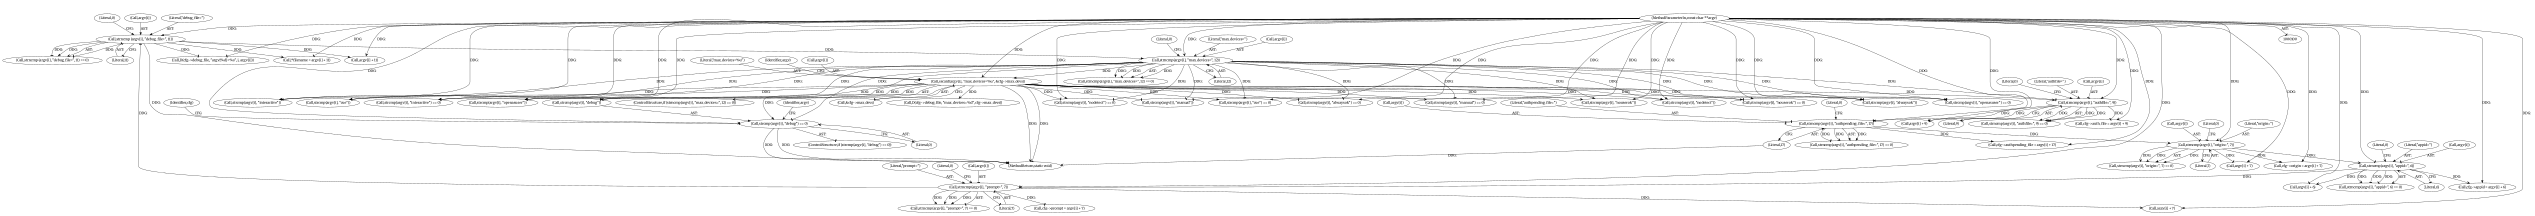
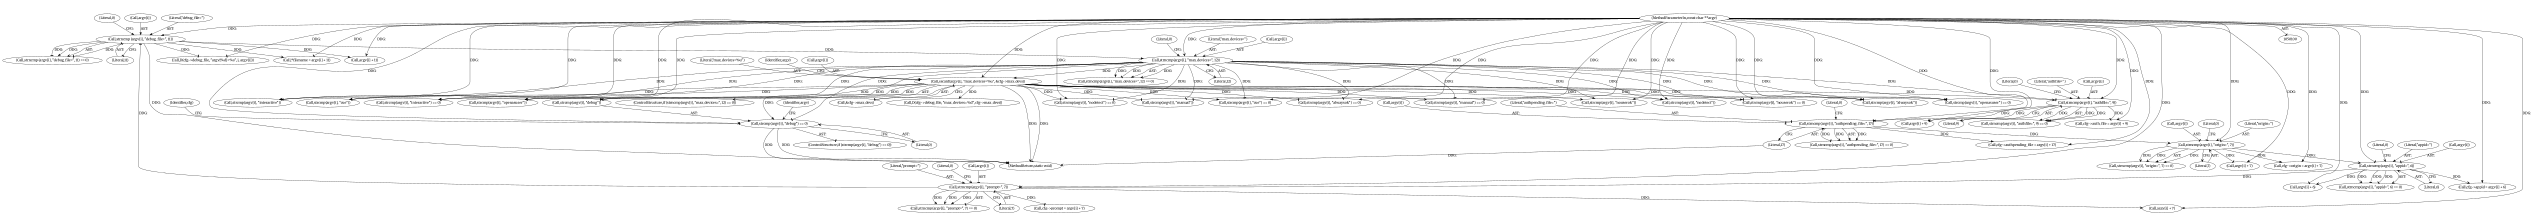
node "1000100": label "1000100" -> "1050100"
